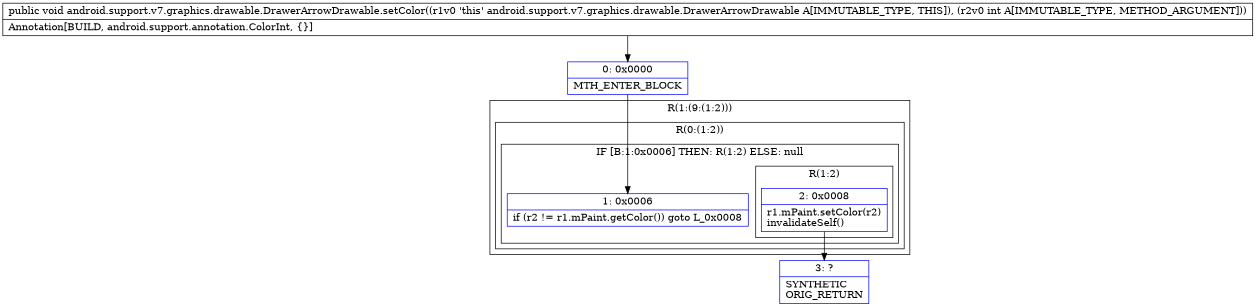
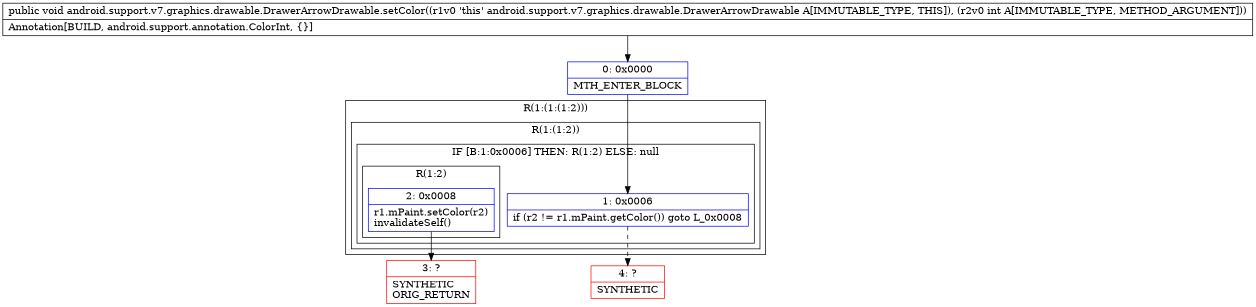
cluster "R(1:(9:(1:2)))": label "R(1:(9:(1:2)))" -> "R(1:(1:(1:2)))"
cluster "R(0:(1:2))": label "R(0:(1:2))" -> "R(1:(1:2))"
node "4: ?": added
node "3: ?": color blue -> red
